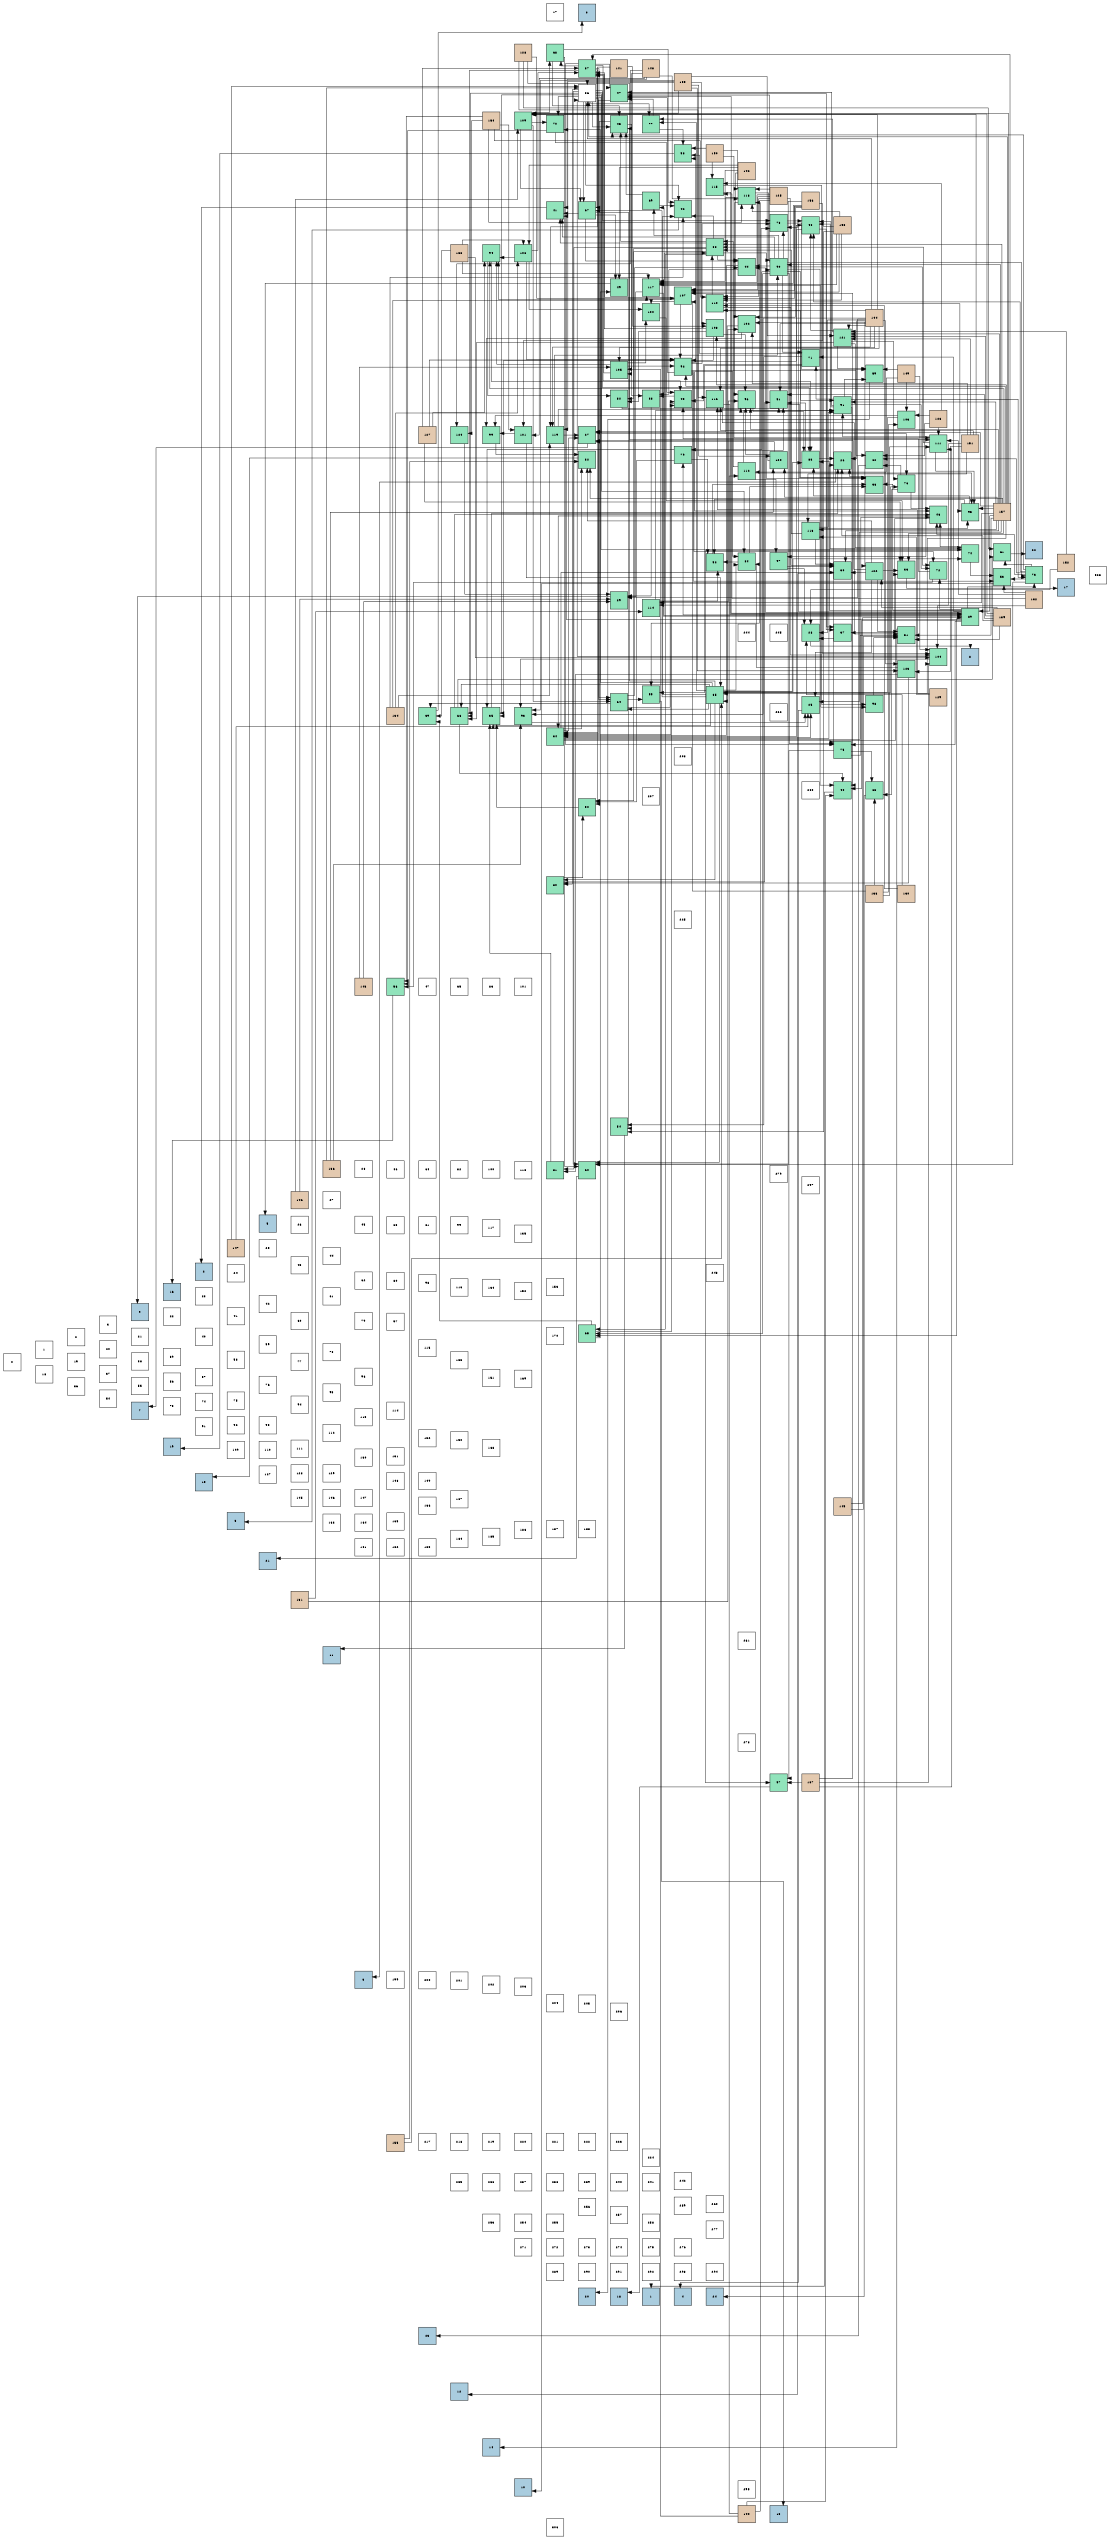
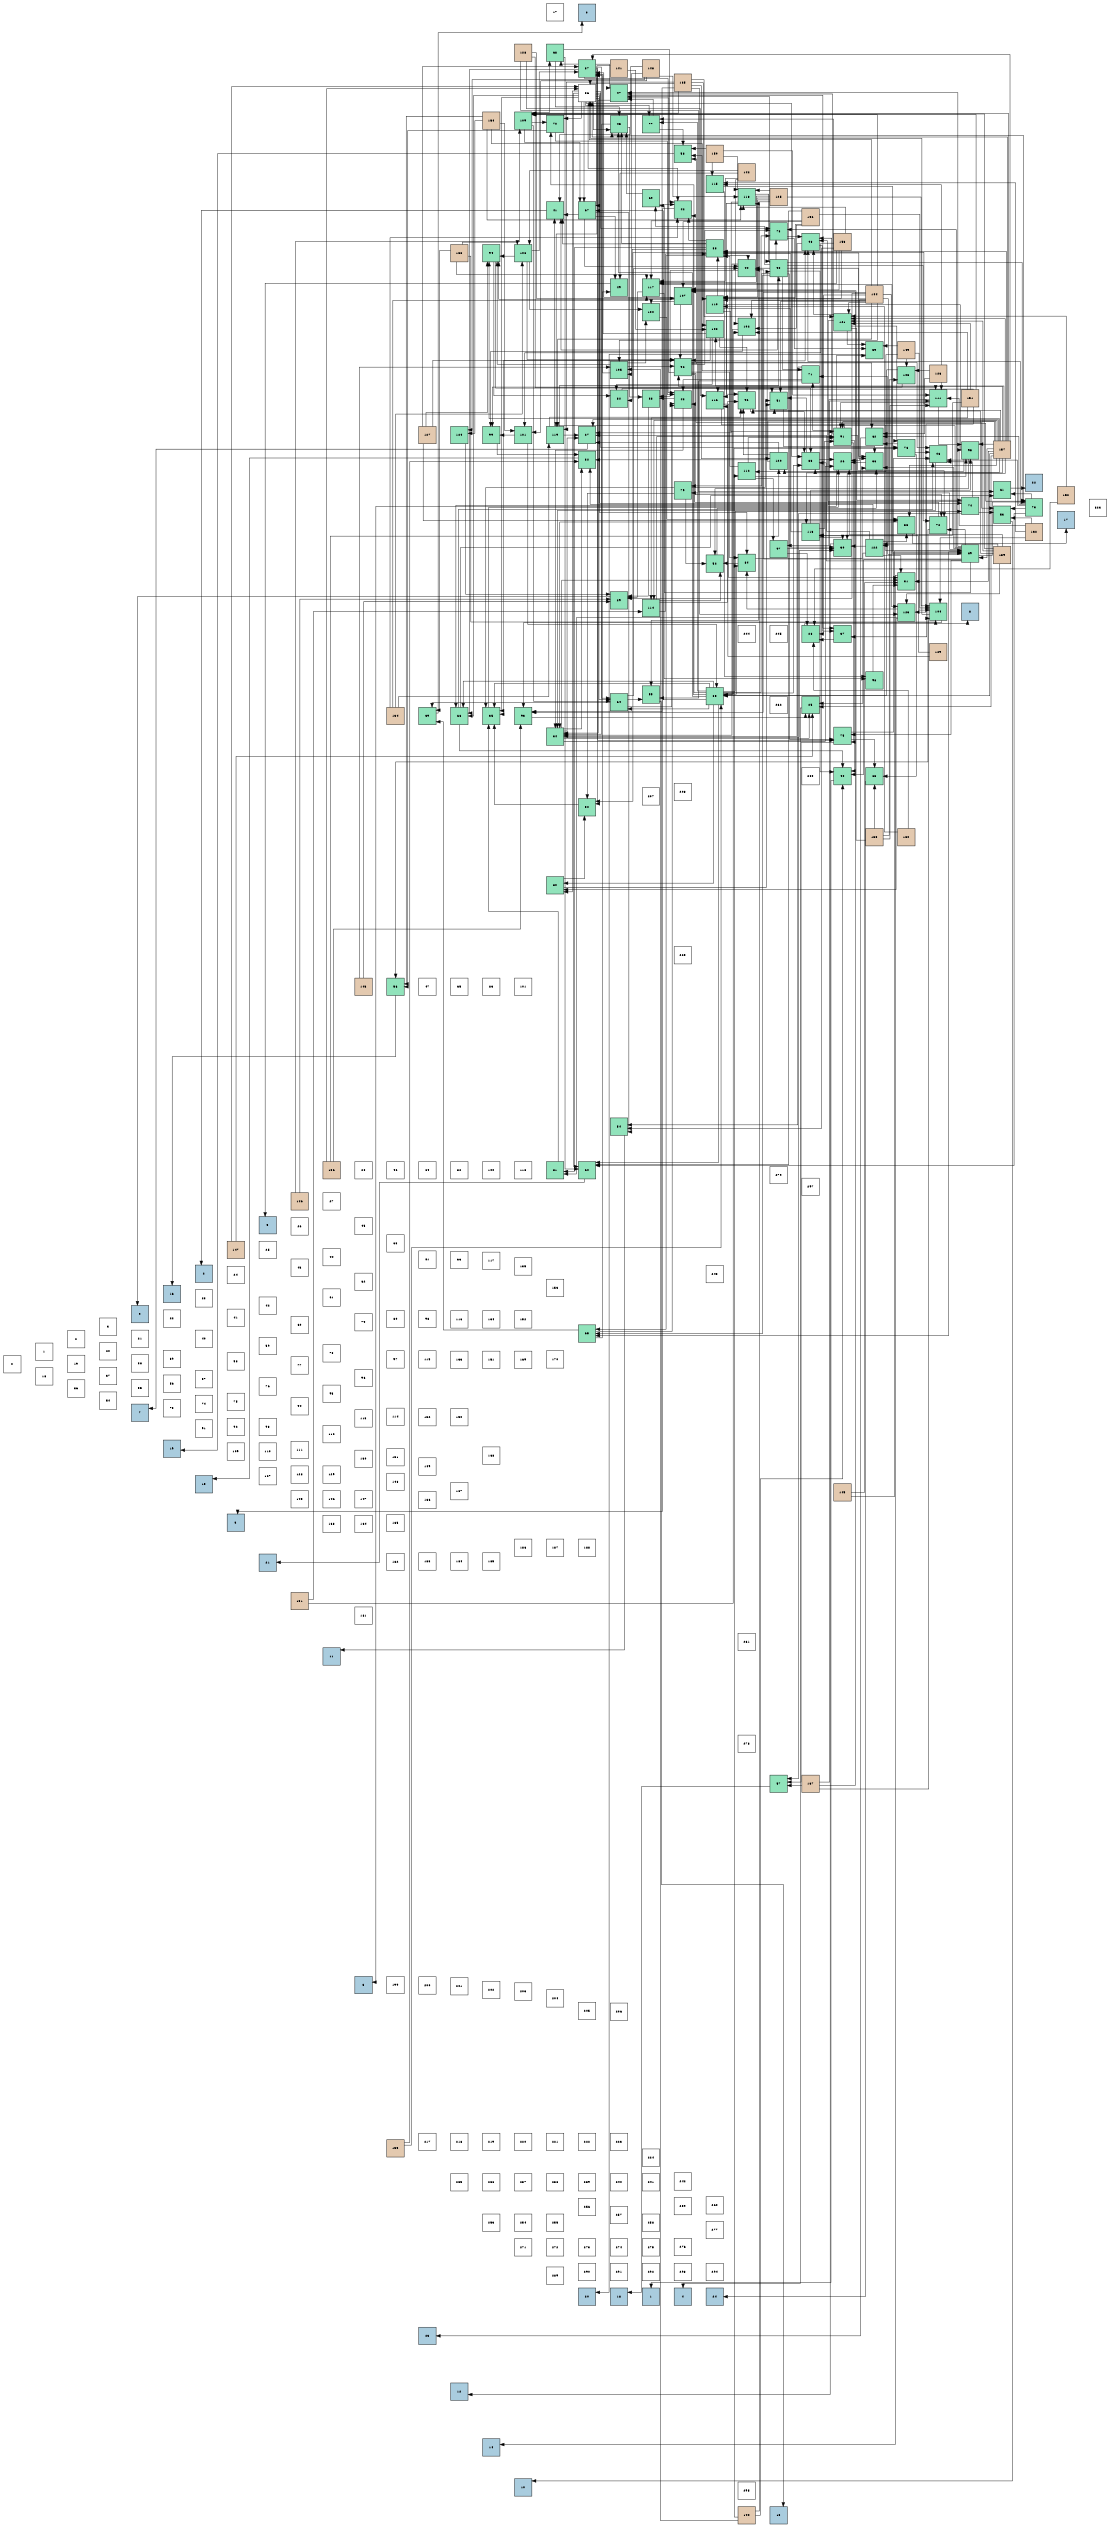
edge "157" -> "90": removed
edge "139" -> "31": now "139" -> "123"
edge "34" -> "33": reversed
node "306": removed
